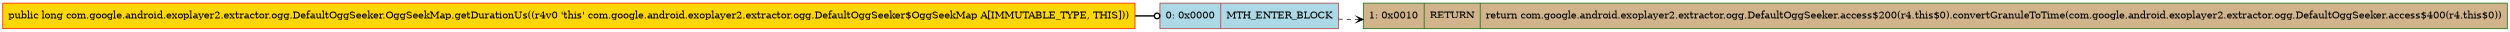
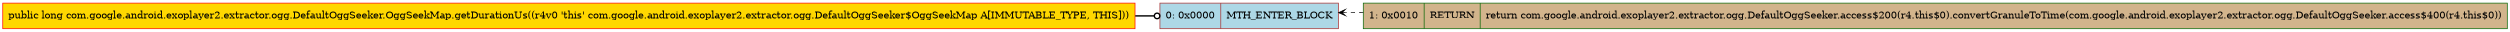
edge "0: 0x0000" -> "1: 0x0010": reversed
